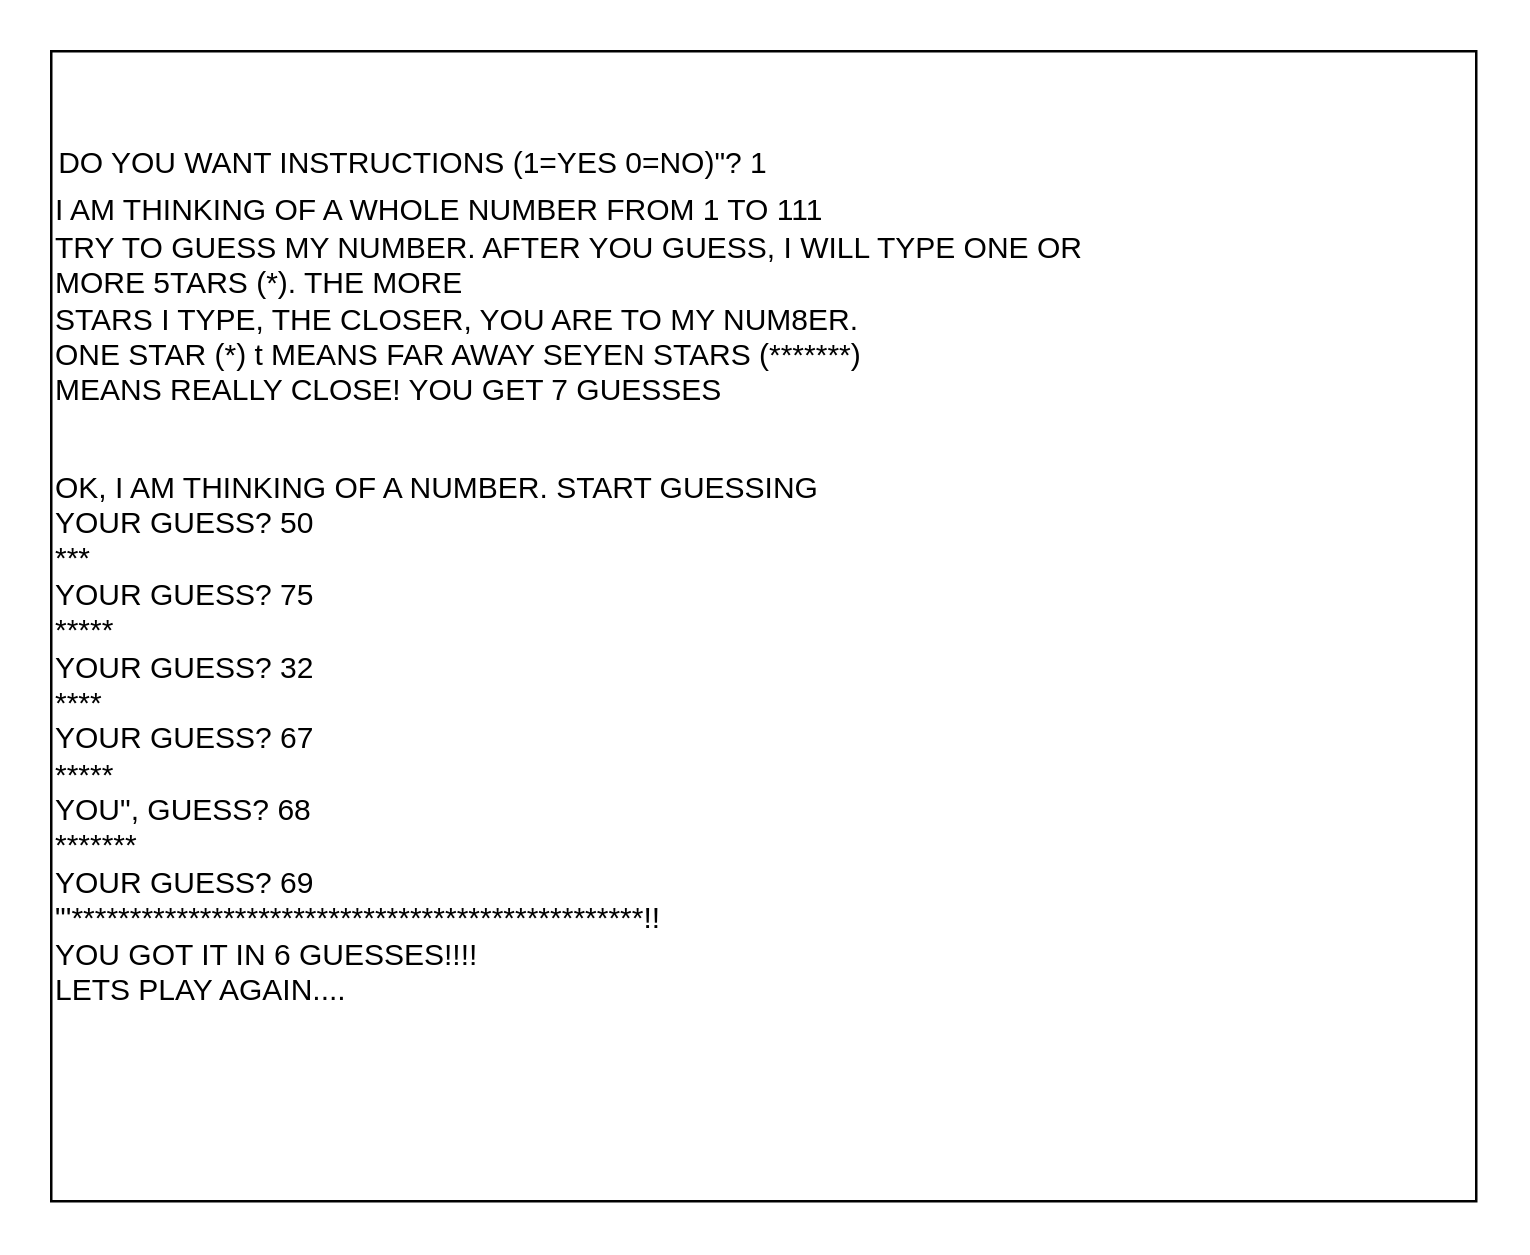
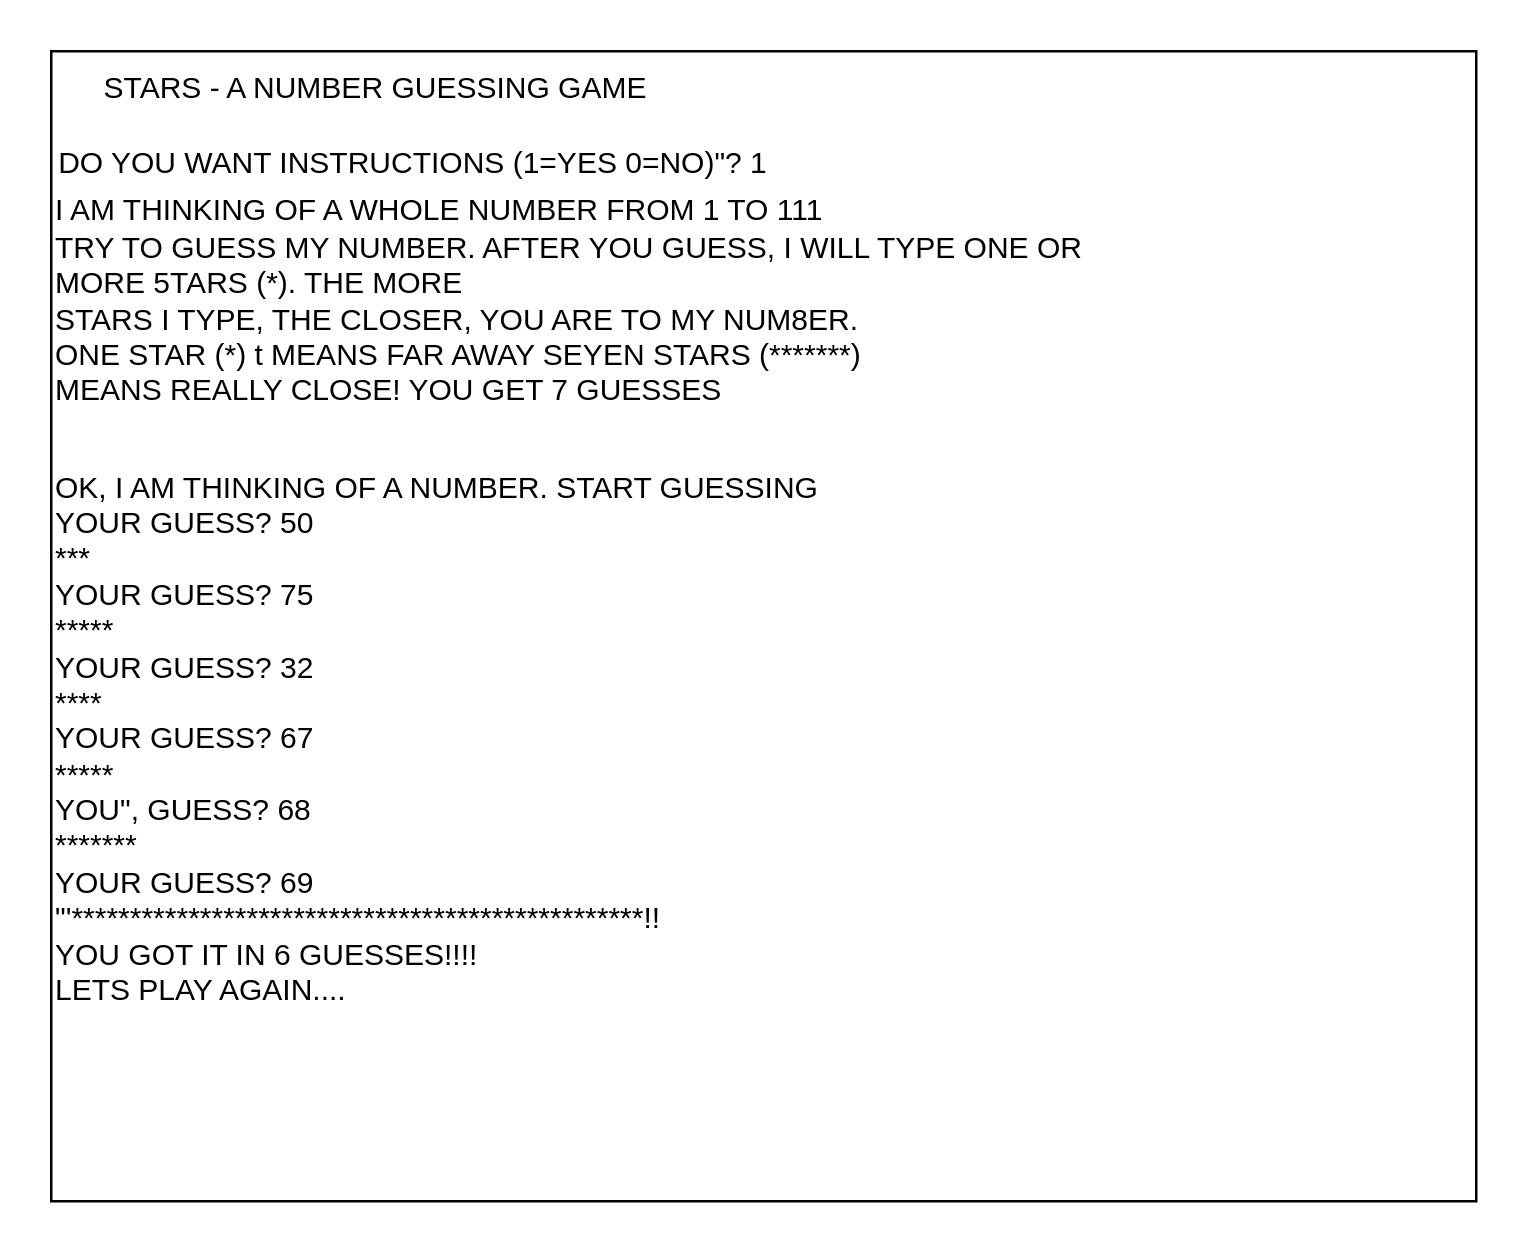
node "STARS - A NUMBER GUESSING GAME": added
